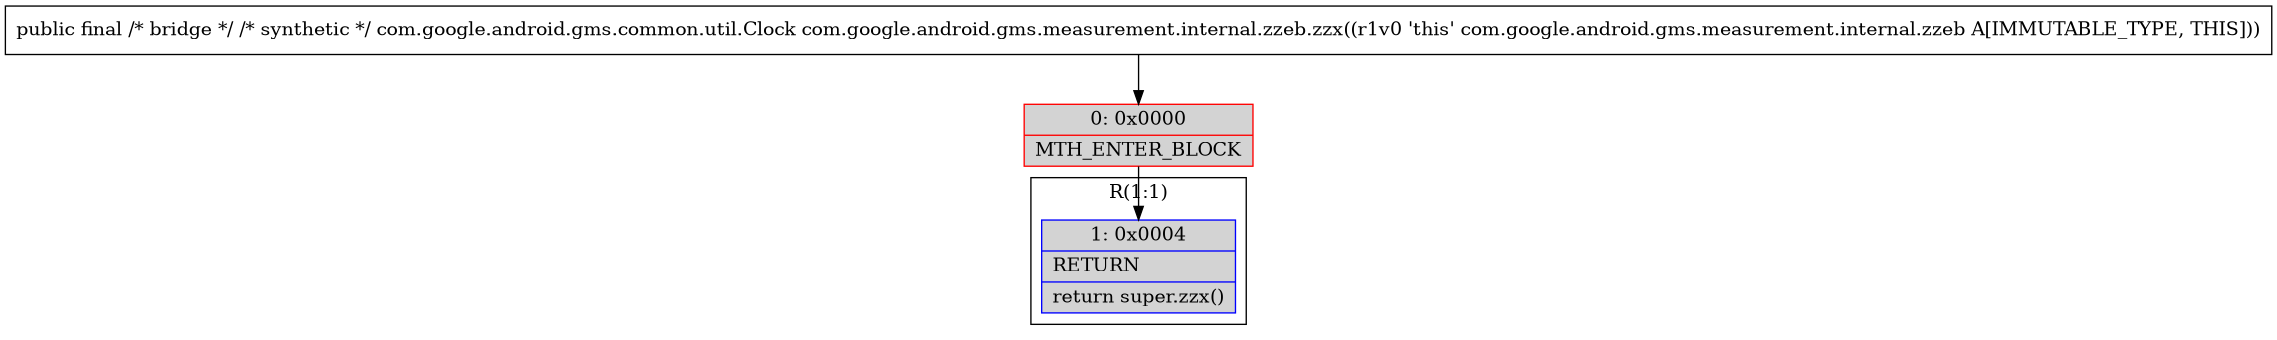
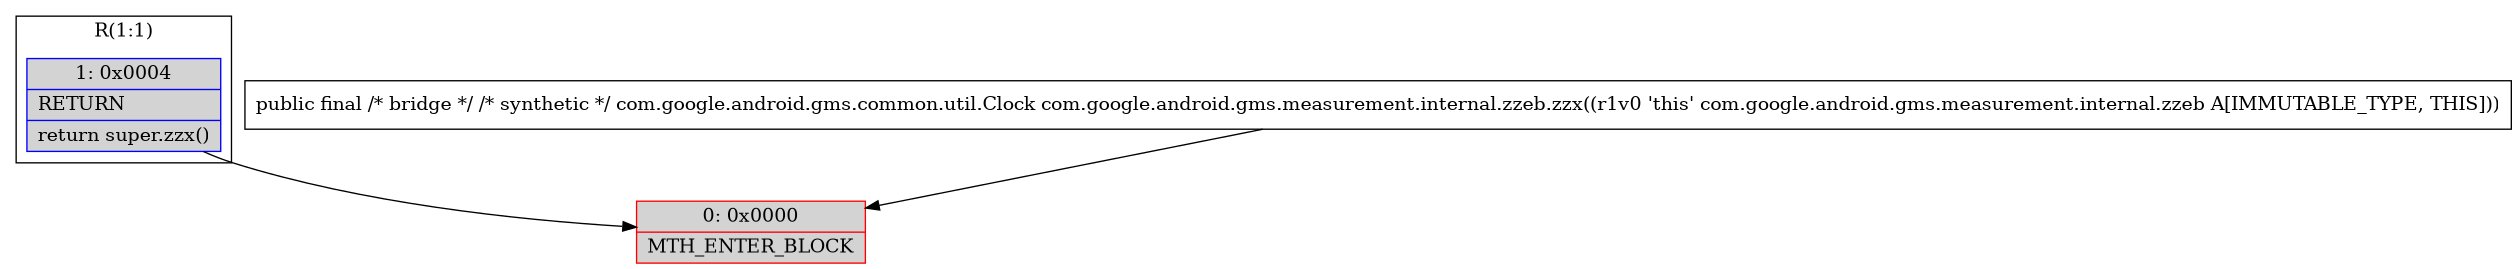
edge "0: 0x0000" -> "1: 0x0004": reversed
